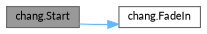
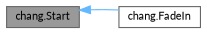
edge "chang.Start" -> "chang.FadeIn": reversed
